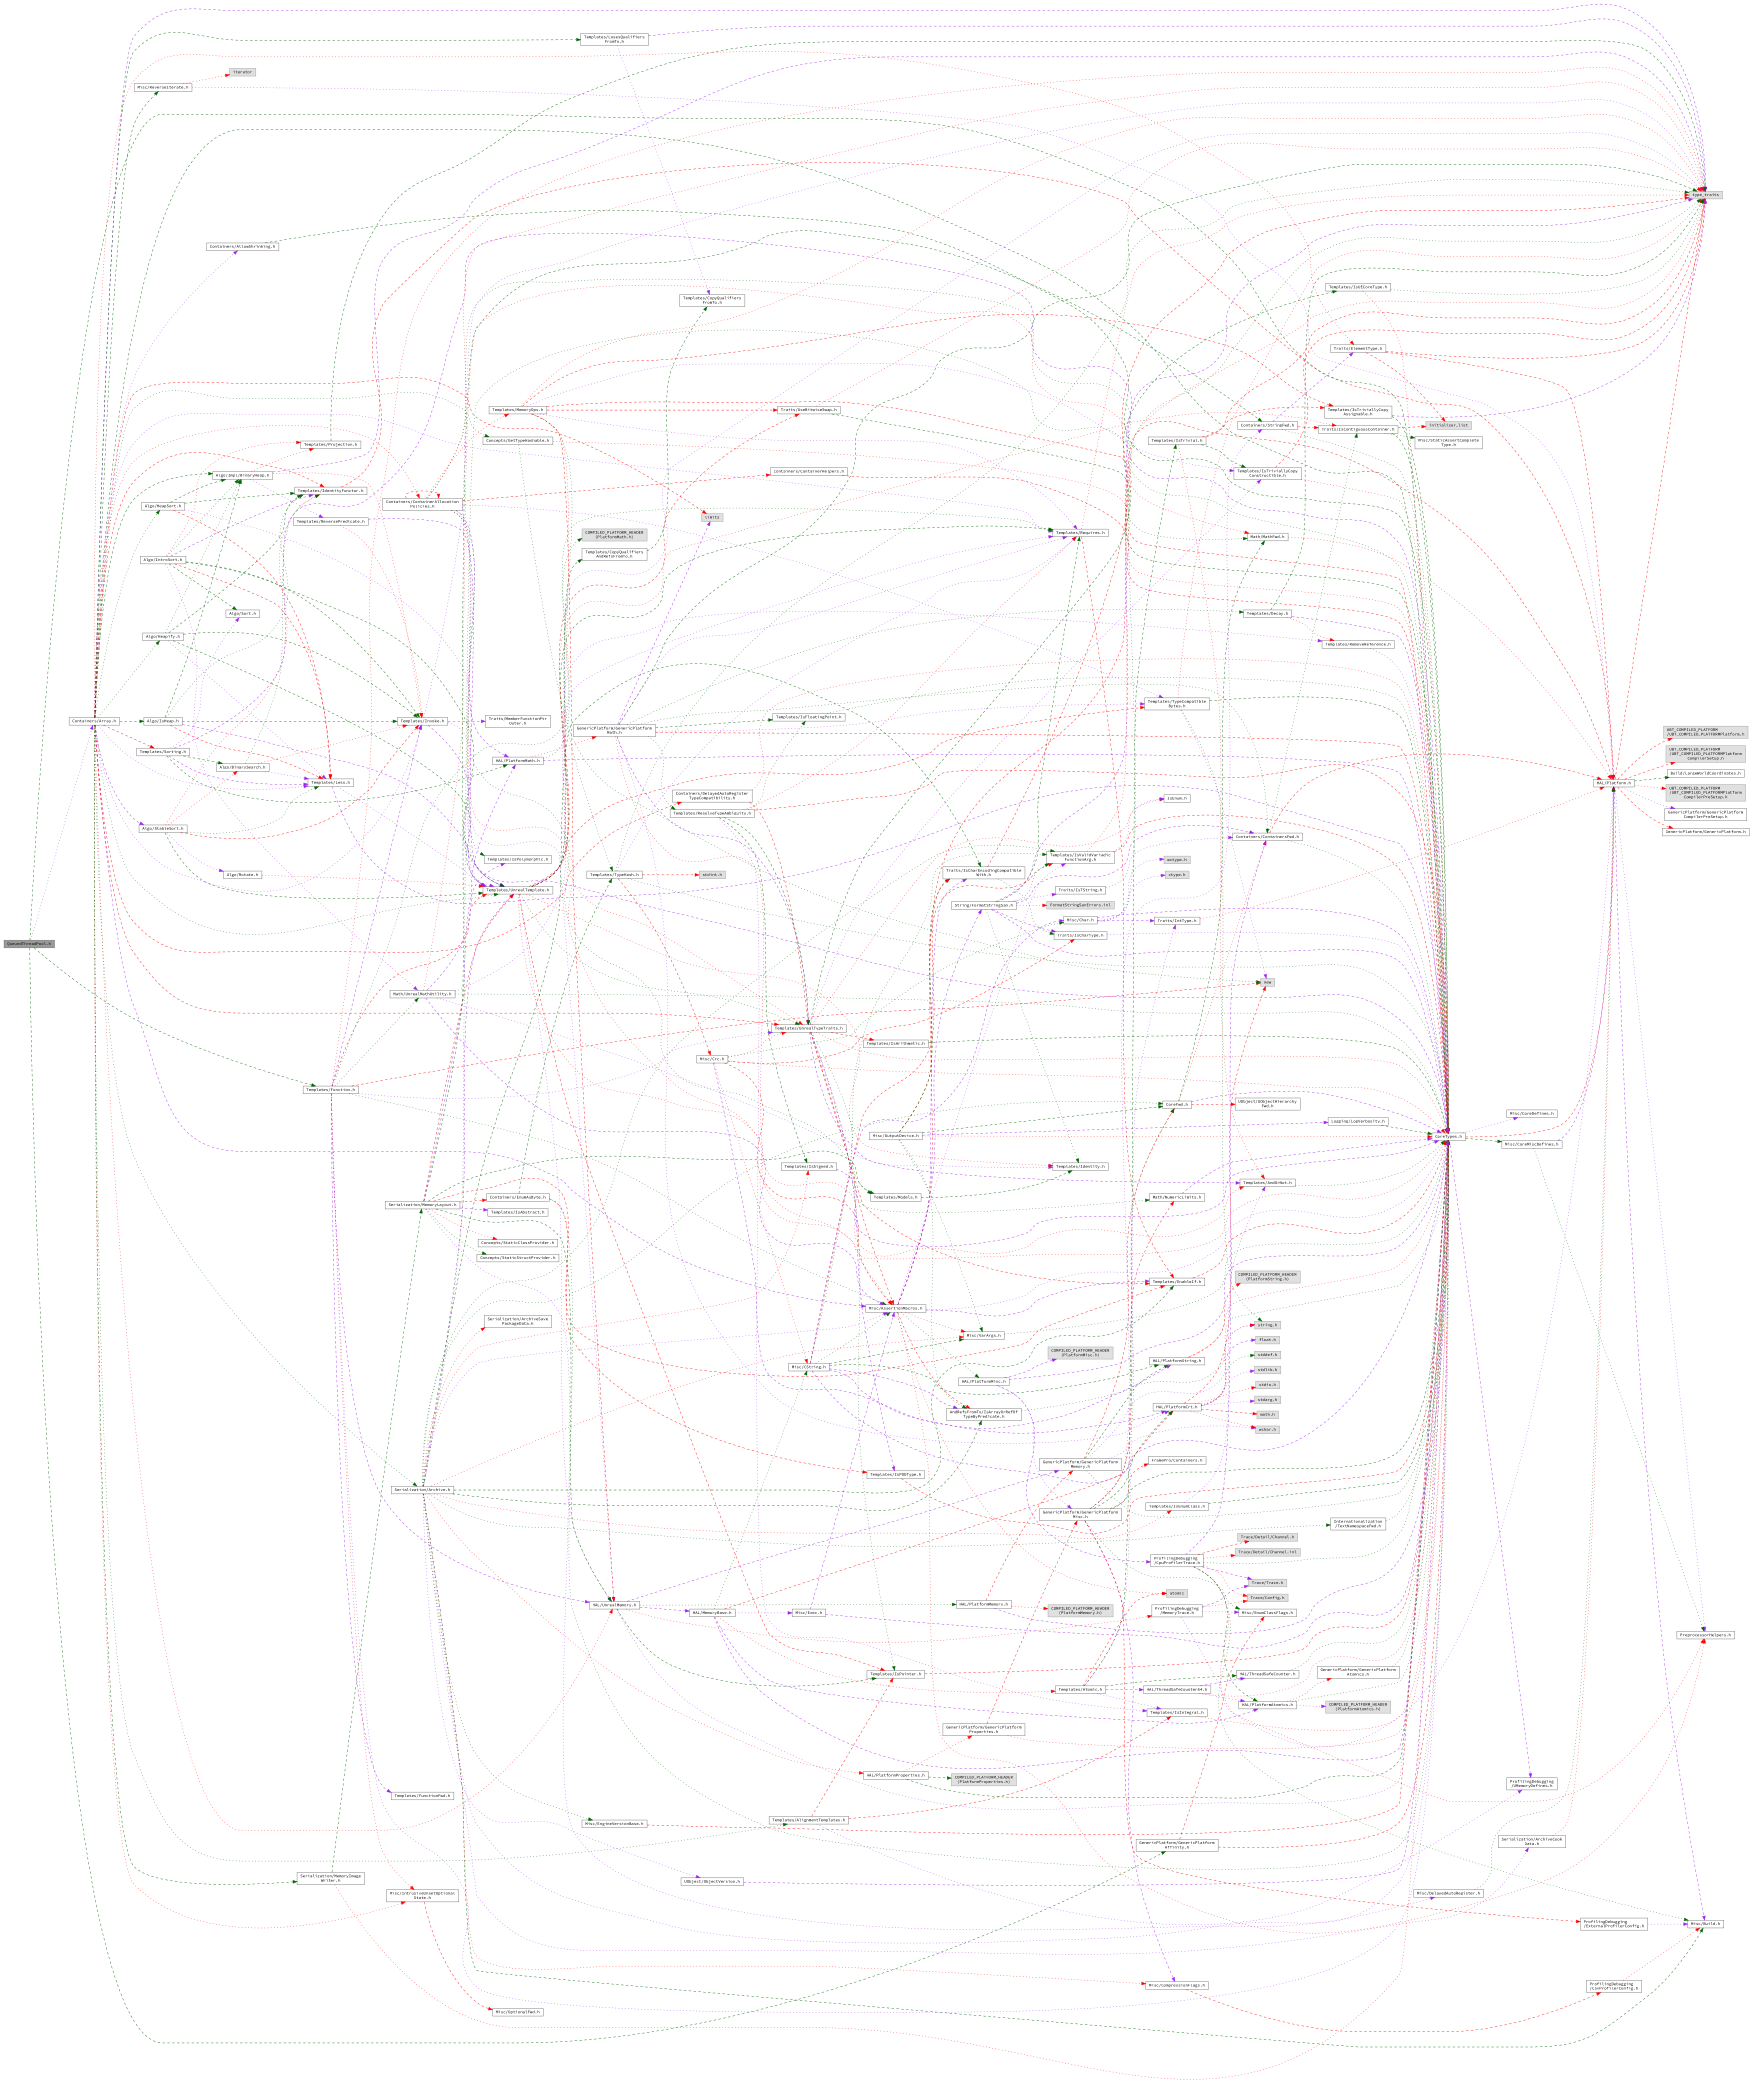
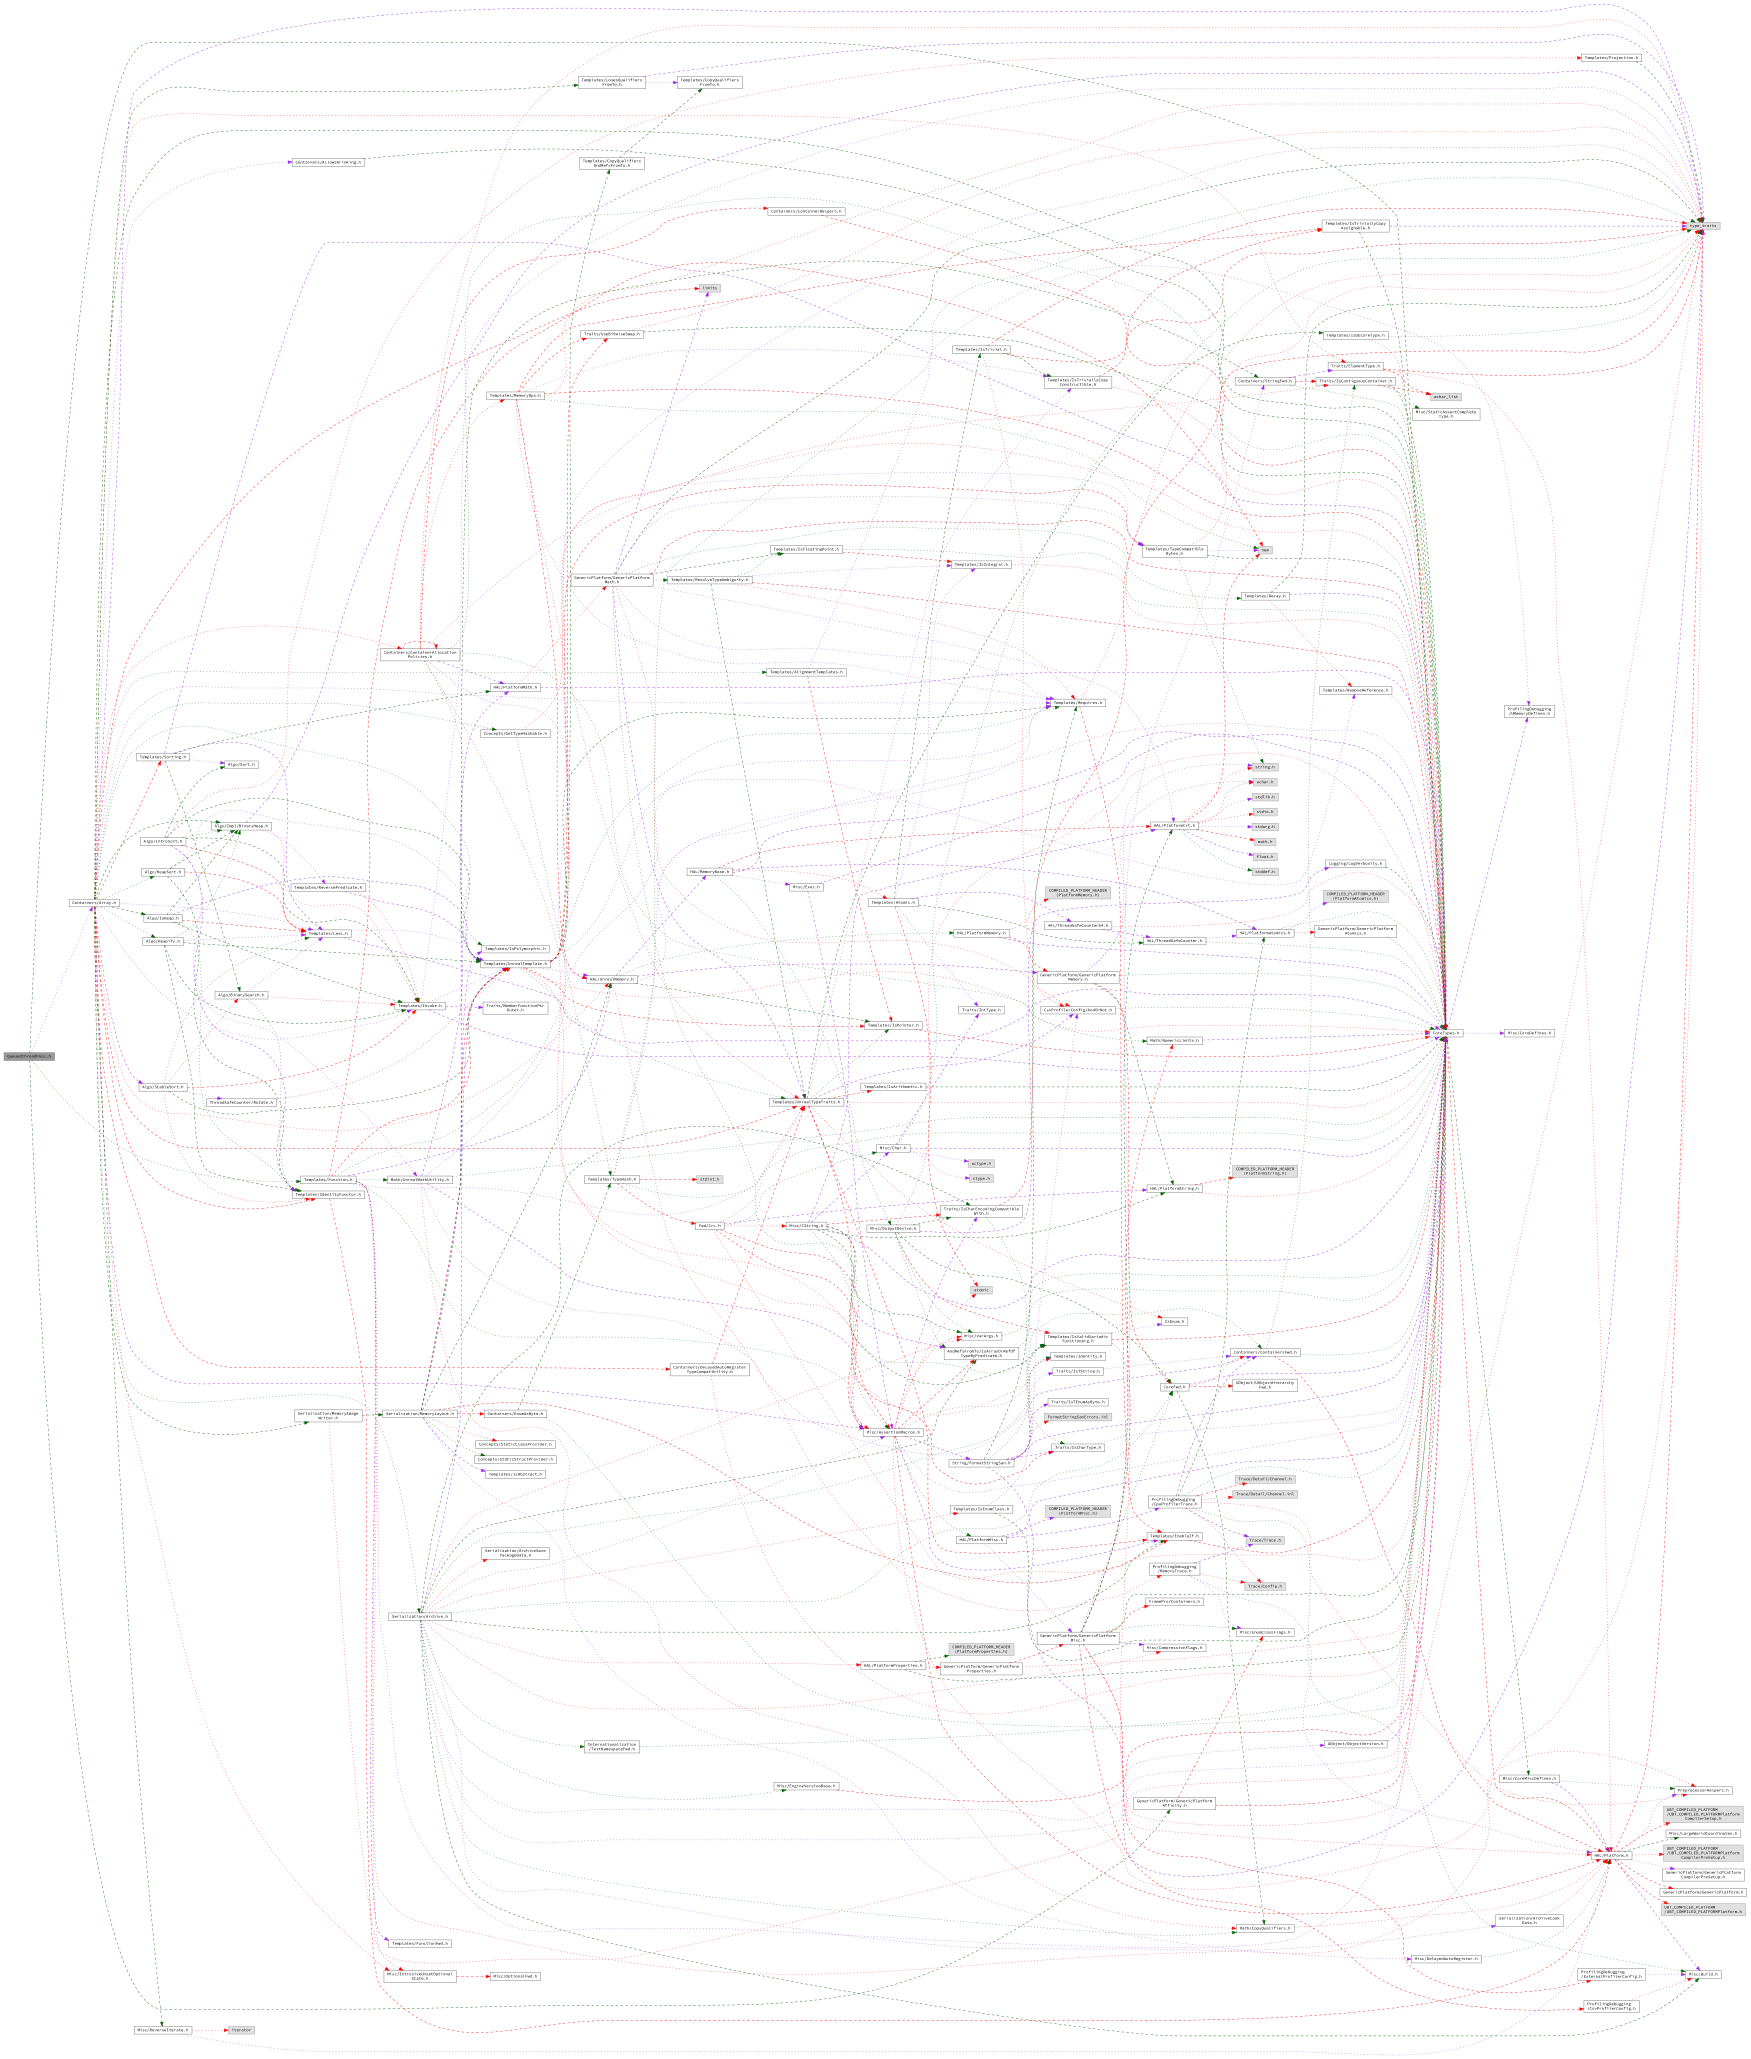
node "initializer_list": label "initializer_list" -> "wchar_list"
edge "Algo/Impl/BinaryHeap.h" -> "Templates/Projection.h": removed
edge "Traits/ElementType.h" -> "HAL/Platform.h": style dashed -> dotted
node "COMPILED_PLATFORM_HEADER (PlatformMath.h)": removed
node "Math/MathFwd.h": label "Math/MathFwd.h" -> "Math/CopyQualifiers.h"
node "Build/LargeWorldCoordinates.h": label "Build/LargeWorldCoordinates.h" -> "Misc/LargeWorldCoordinates.h"
edge "Traits/IntType.h" -> "HAL/Platform.h": now "GenericPlatform/GenericPlatform Misc.h" -> "HAL/Platform.h"
node "Algo/Rotate.h": label "Algo/Rotate.h" -> "ThreadSafeCounter/Rotate.h"
edge "Templates/Function.h" -> "Templates/Invoke.h": removed
edge "Misc/CString.h" -> "Templates/IsValidVariadic FunctionArg.h": style dotted -> dashed
edge "QueuedThreadPool.h" -> "Templates/Function.h": style dashed -> dotted
node "Misc/Crc.h": label "Misc/Crc.h" -> "Fwd/Crc.h"
node "Templates/IsSigned.h": removed
node "Templates/AndOrNot.h": label "Templates/AndOrNot.h" -> "CsvProfilerConfig/AndOrNot.h"
node "Templates/Models.h": removed
node "Traits/IsTEnumAsByte.h": added
node "Templates/IsPODType.h": removed
edge "HAL/MemoryBase.h" -> "Misc/CString.h": now "HAL/MemoryBase.h" -> "Misc/OutputDevice.h"
edge "HAL/ThreadSafeCounter64.h" -> "HAL/PlatformAtomics.h": now "HAL/ThreadSafeCounter.h" -> "HAL/PlatformAtomics.h"
edge "Templates/AlignmentTemplates.h" -> "Templates/IsIntegral.h": now "Templates/IsFloatingPoint.h" -> "Templates/IsIntegral.h"
edge "Misc/CompressionFlags.h" -> "ProfilingDebugging /CsvProfilerConfig.h": now "GenericPlatform/GenericPlatform Misc.h" -> "ProfilingDebugging /CsvProfilerConfig.h"
